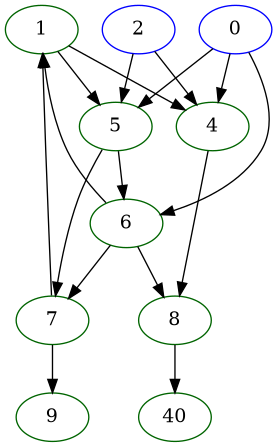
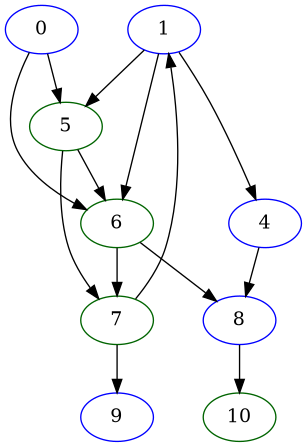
node "1": color darkgreen -> blue
node "2": removed
edge "0" -> "4": removed
node "4": color darkgreen -> blue
edge "6" -> "1": reversed
node "8": color darkgreen -> blue
node "9": color darkgreen -> blue
node "40": label "40" -> "10"
